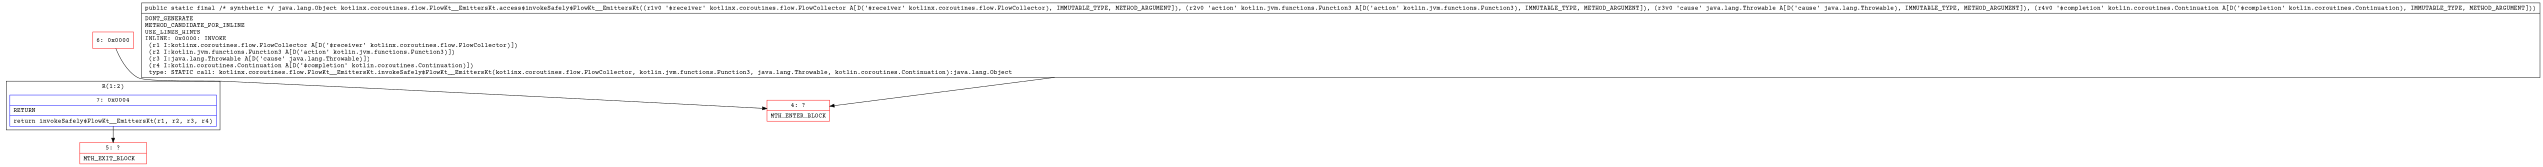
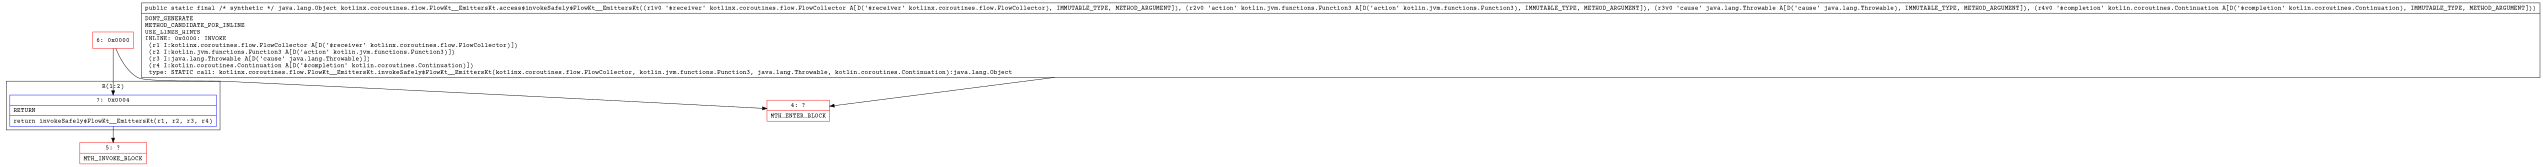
edge "6: 0x0000" -> "7: 0x0004": added
node "5: ?": text "MTH_EXIT_BLOCK" -> "MTH_INVOKE_BLOCK"
